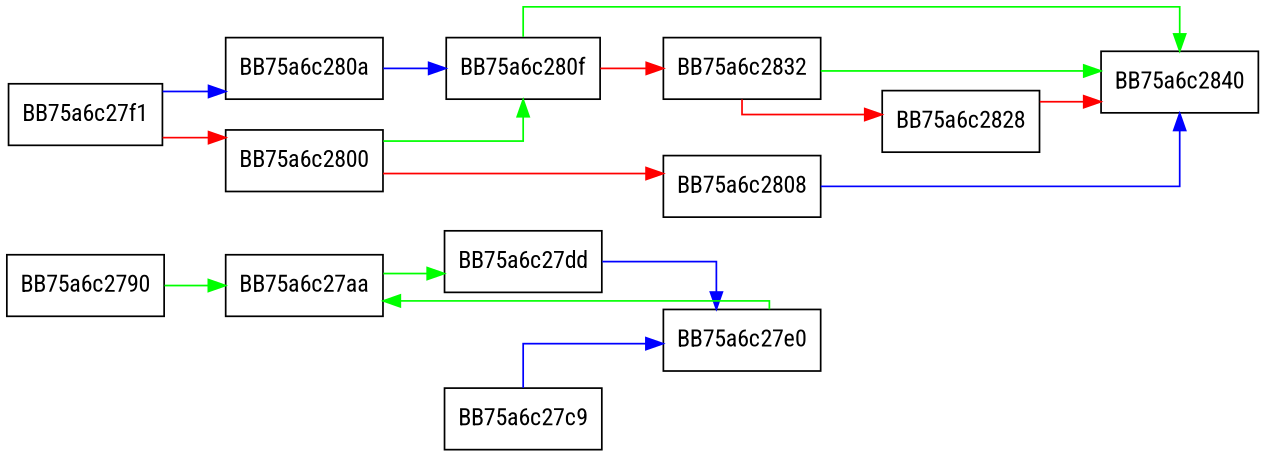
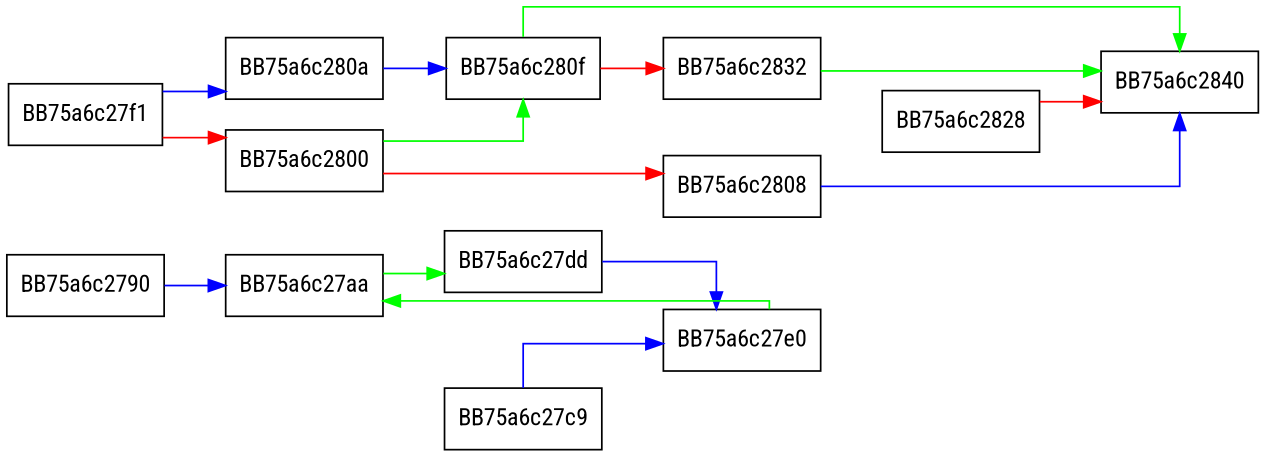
edge "BB75a6c2832" -> "BB75a6c2828": removed
edge "BB75a6c2790" -> "BB75a6c27aa": color green -> blue
